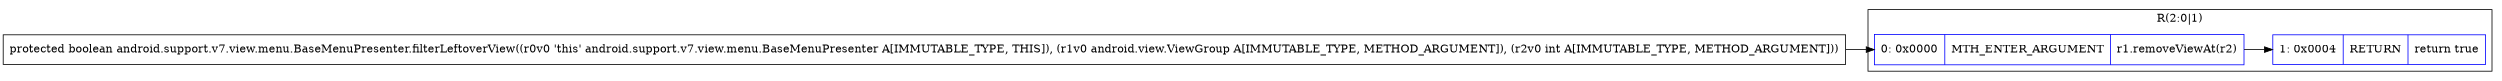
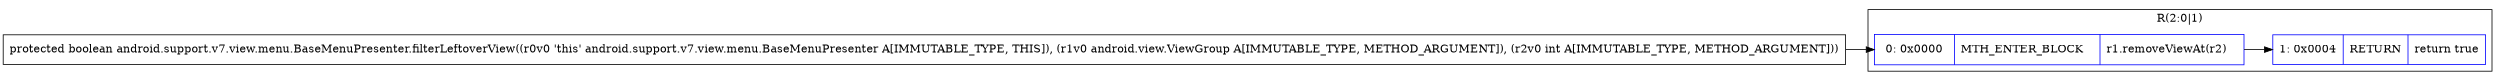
node "0: 0x0000": text "MTH_ENTER_ARGUMENT" -> "MTH_ENTER_BLOCK"
